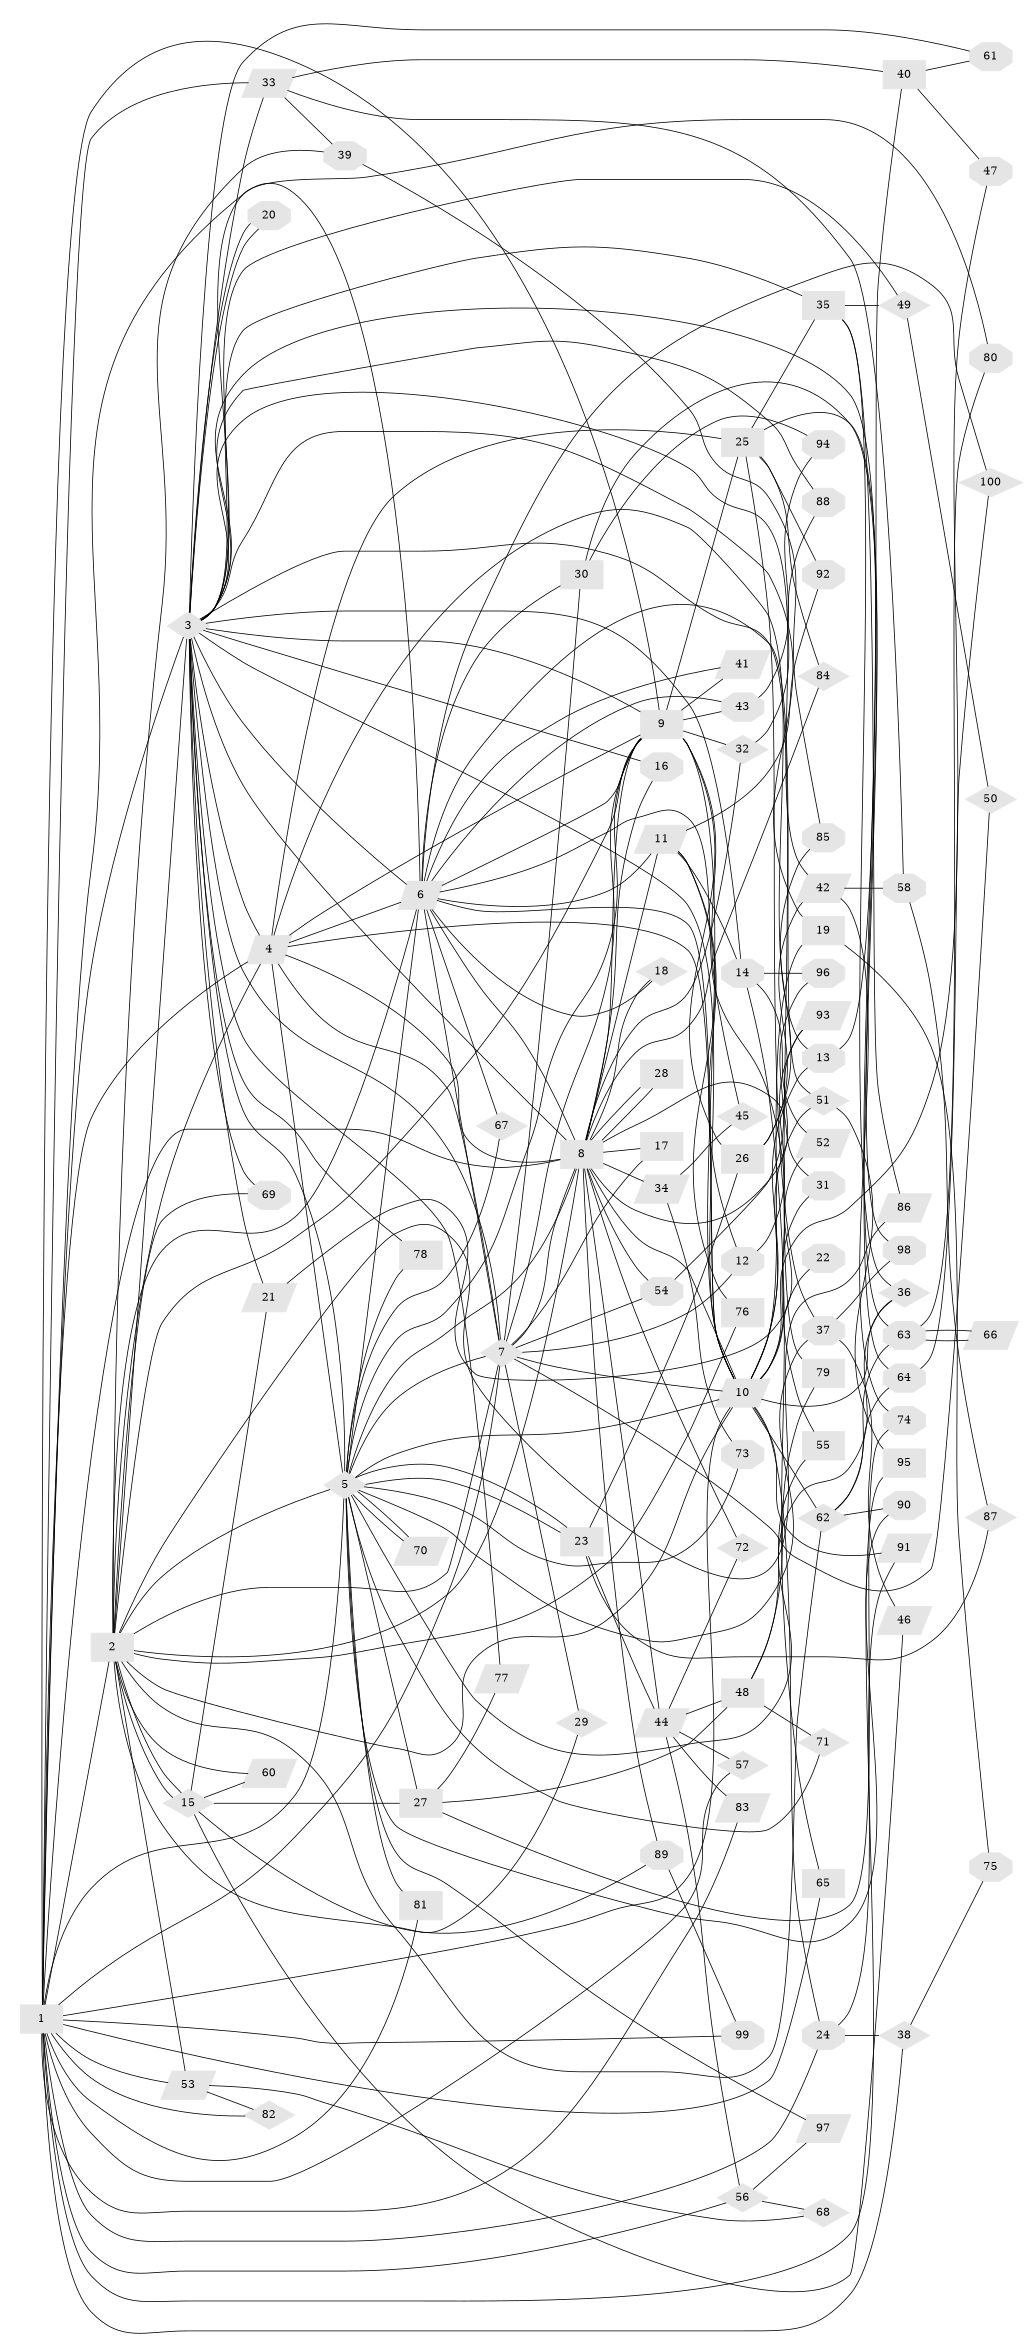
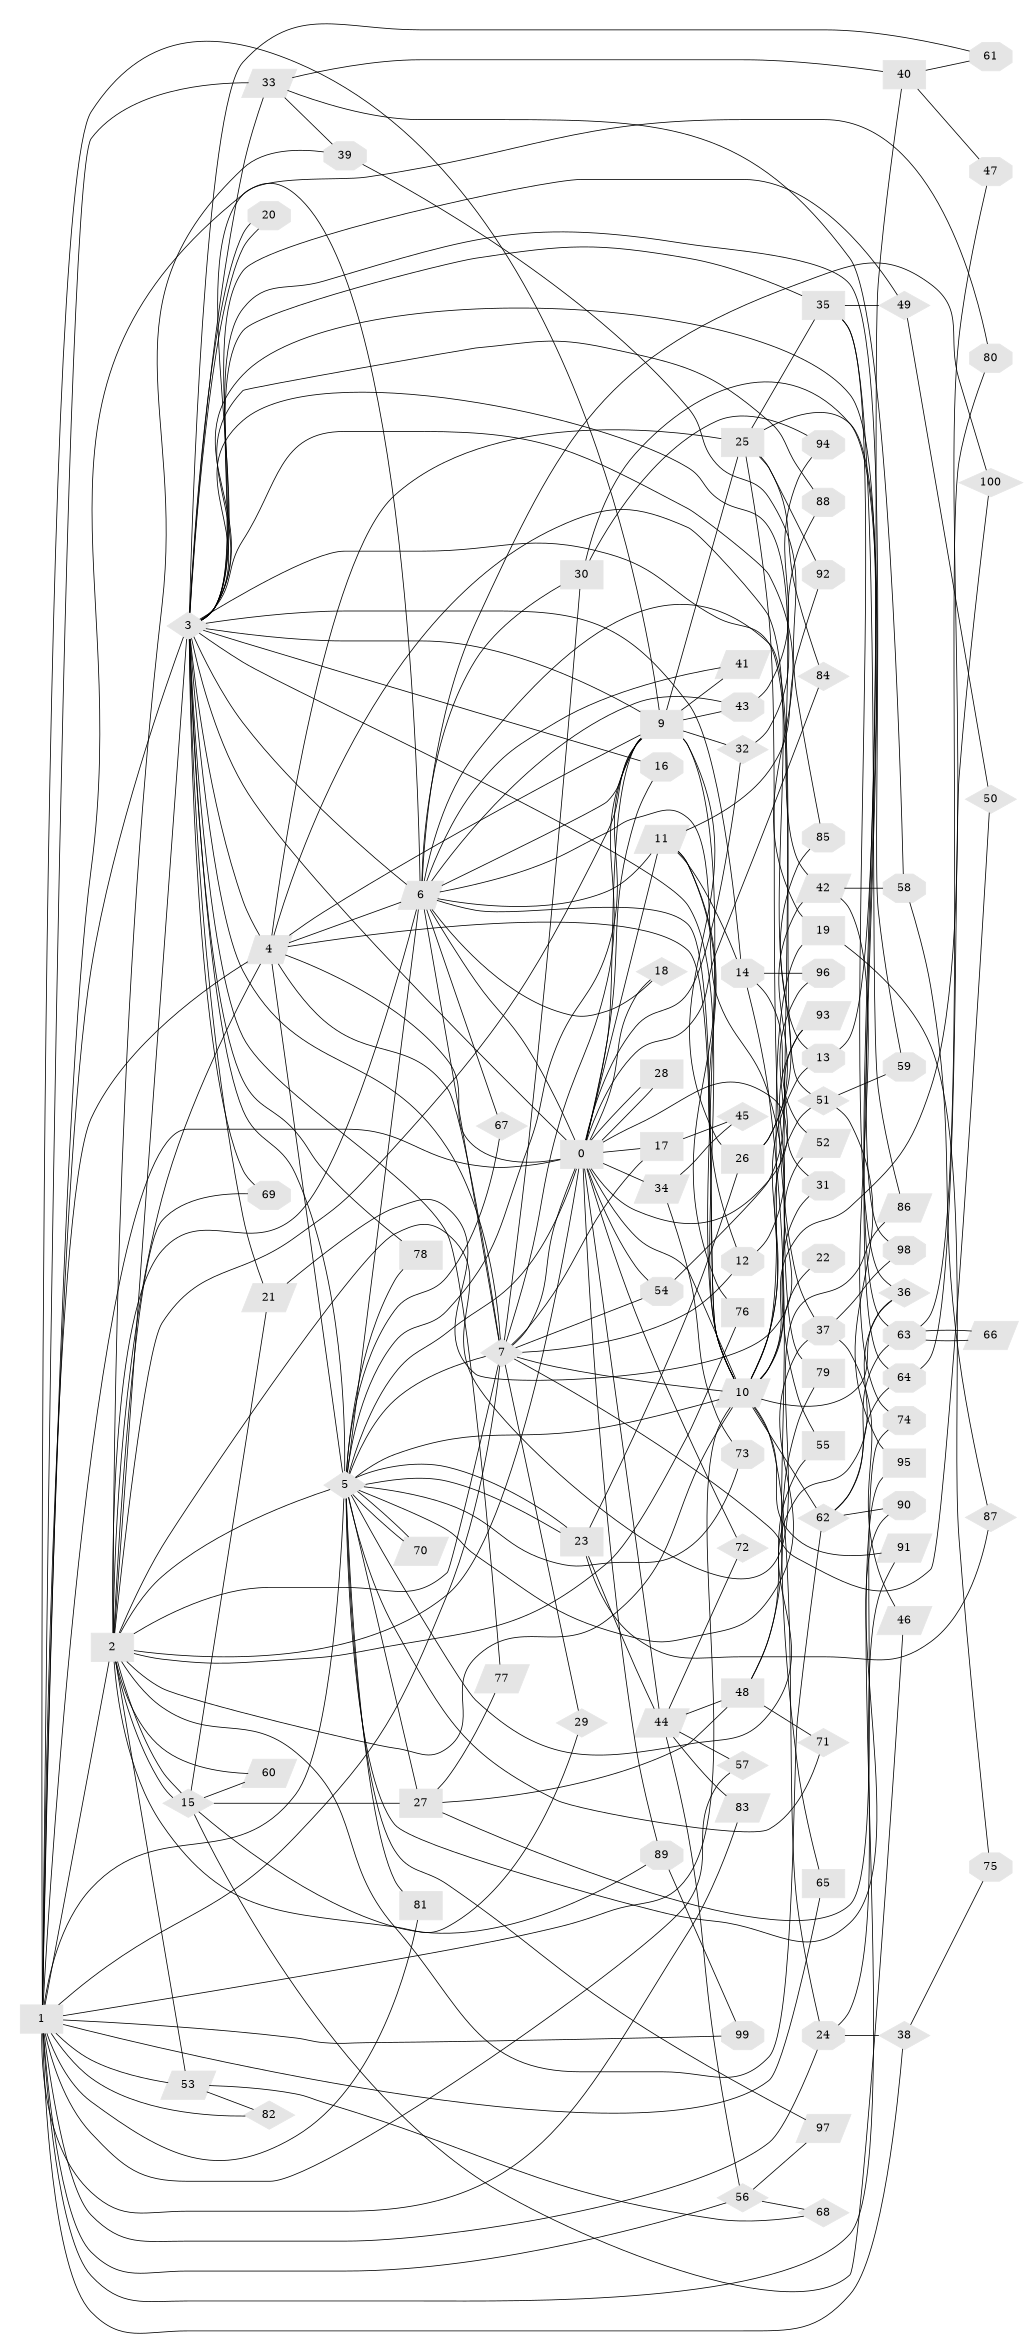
edge "9" -- "45": now "17" -- "45"
node "59": added
node "8": label "8" -> "0"
